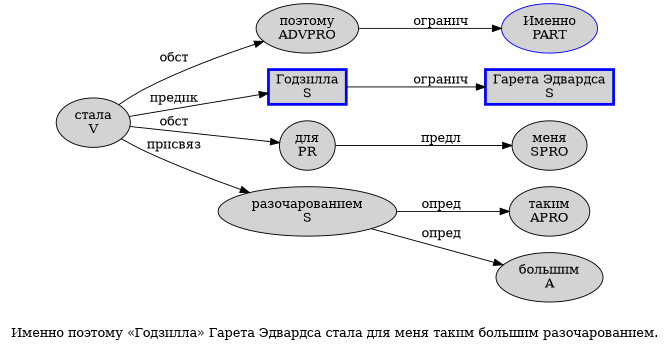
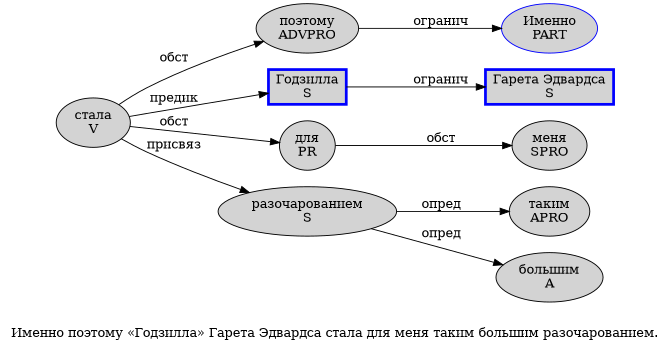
edge "для PR" -> "меня SPRO": label "предл" -> "обст"
